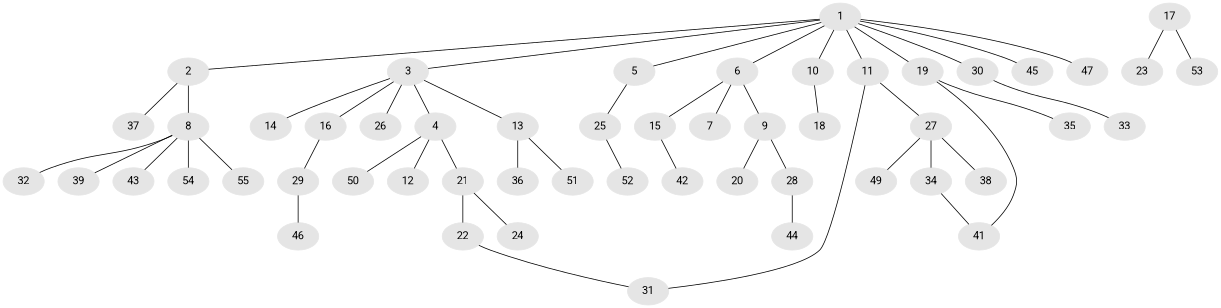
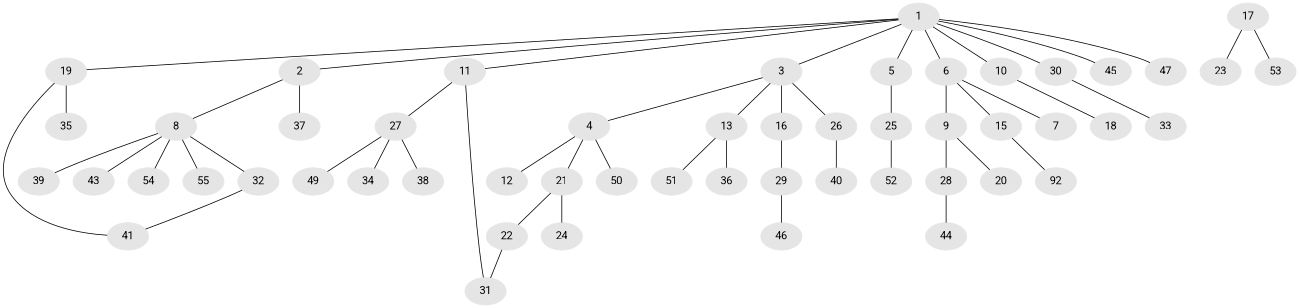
node "14": removed
node "42": label "42" -> "92"
node "40": added
edge "34" -- "41": now "32" -- "41"
